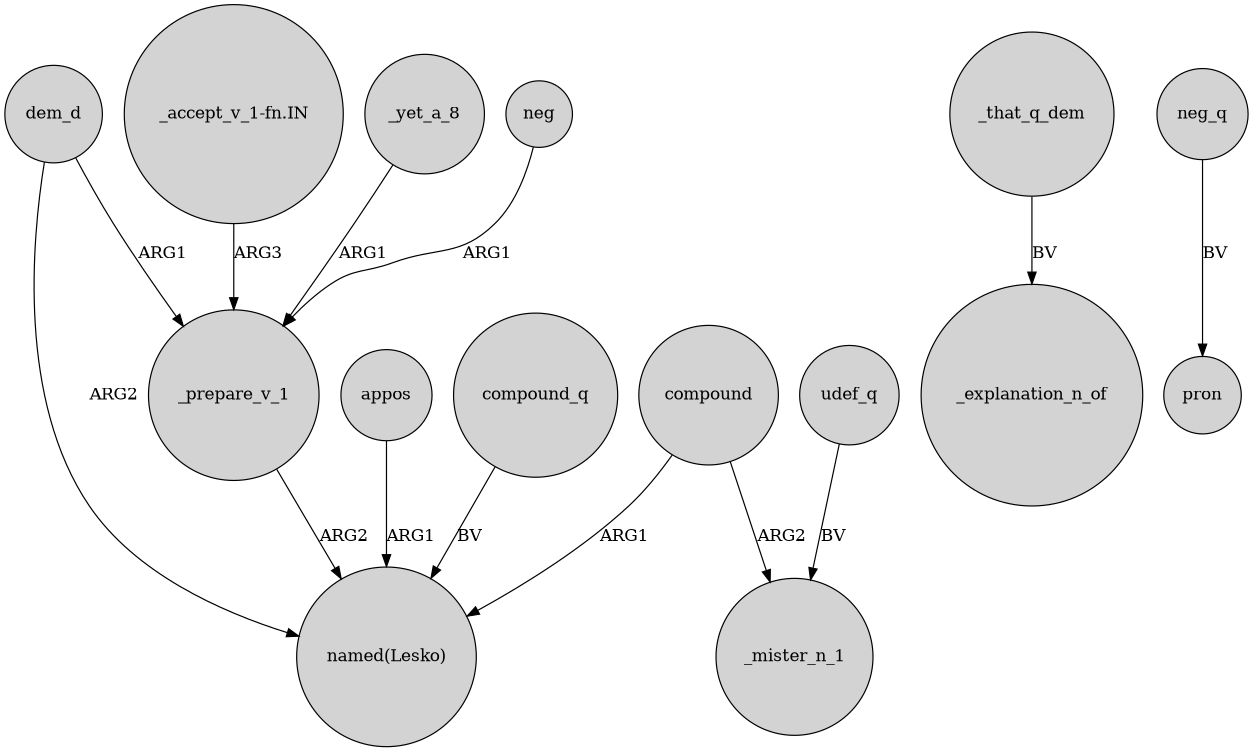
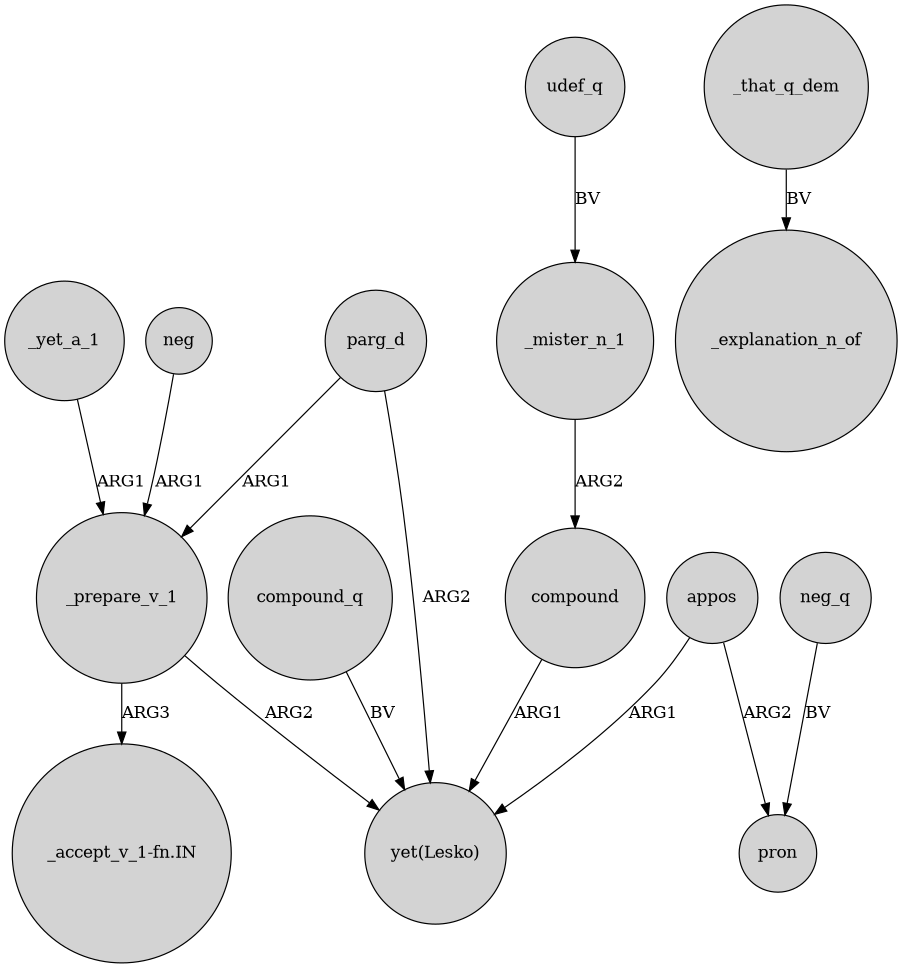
node "dem_d": label "dem_d" -> "parg_d"
node "_yet_a_8": label "_yet_a_8" -> "_yet_a_1"
edge "_accept_v_1-fn.IN" -> "_prepare_v_1": reversed
edge "compound" -> "_mister_n_1": reversed
node "named(Lesko)": label "named(Lesko)" -> "yet(Lesko)"
edge "appos" -> "pron": added, label "ARG2"
